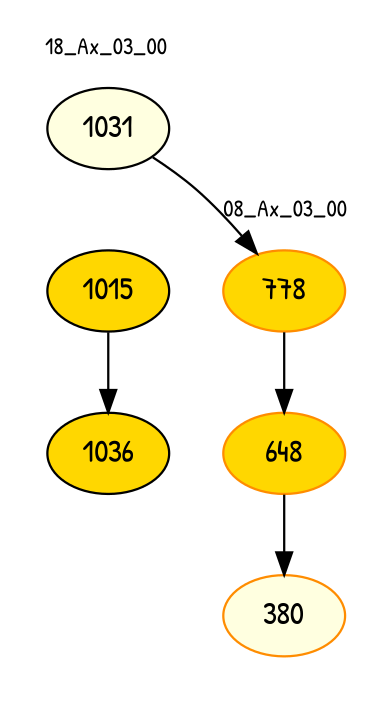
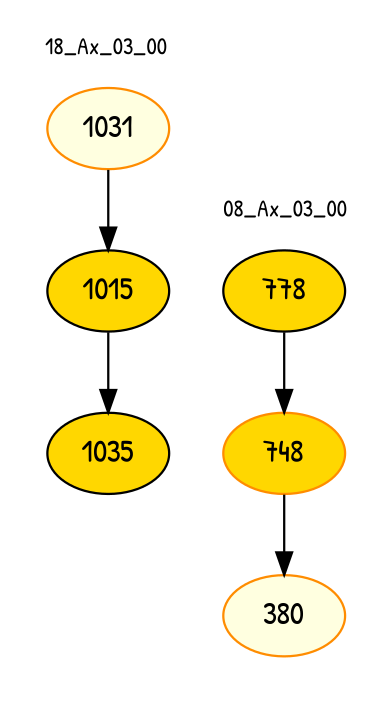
node "1031": color black -> darkorange
edge "1031" -> "778": now "1031" -> "1015"
node "778": color darkorange -> black
node "1036": label "1036" -> "1035"
node "648": label "648" -> "748"
